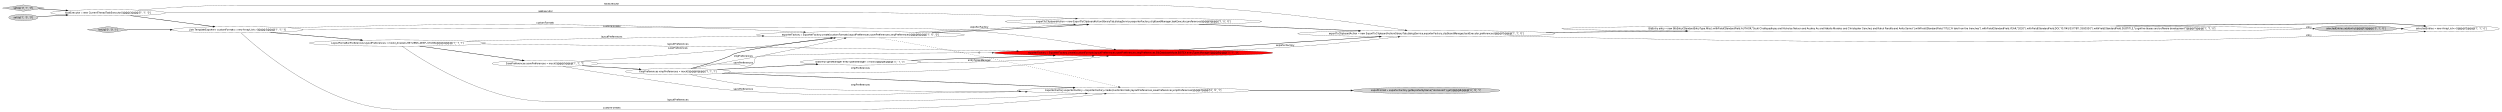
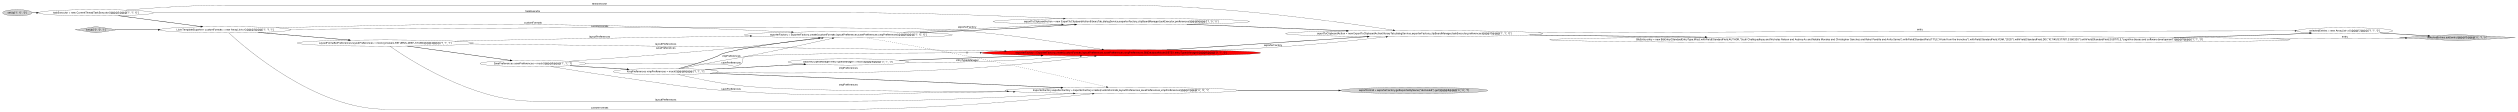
node "setUp['0', '1', '0']": removed
node "selectedEntries.add(entry)@@@13@@@['0', '1', '0']": shape ellipse -> diamond
edge "selectedEntries.add(entry)@@@13@@@['0', '1', '0']" -> "selectedEntries = new ArrayList<>()@@@12@@@['1', '1', '0']": reversed
